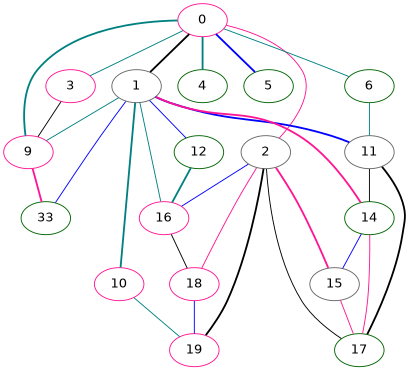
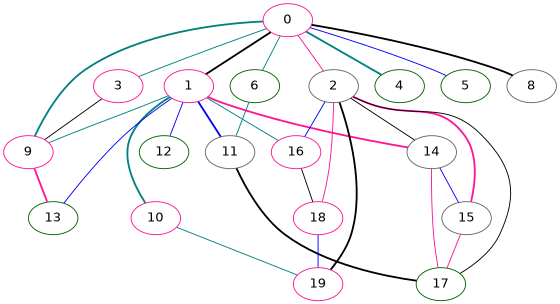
edge "0" -- "5": style bold -> solid
node "1": color gray40 -> deeppink
node "8": added
edge "12" -- "16": removed
edge "11" -- "14": now "2" -- "14"
node "33": label "33" -> "13"
node "14": color darkgreen -> gray40
